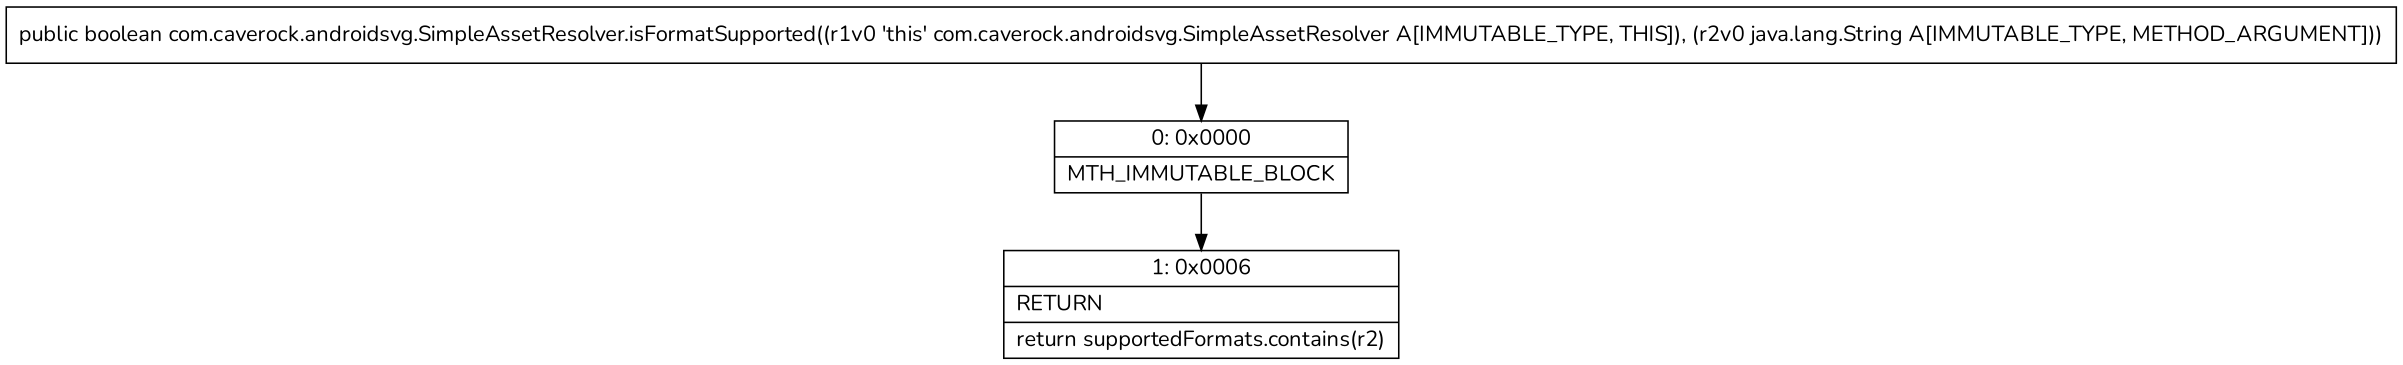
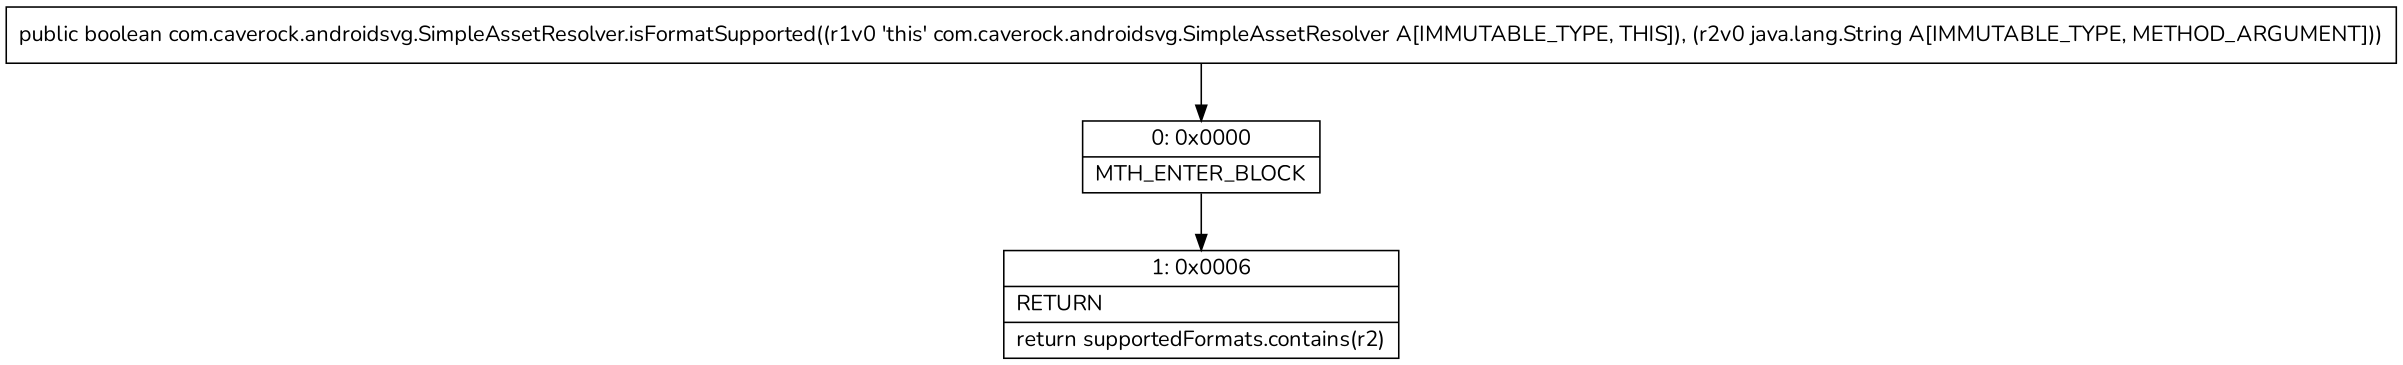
node "0: 0x0000": text "MTH_IMMUTABLE_BLOCK" -> "MTH_ENTER_BLOCK"
